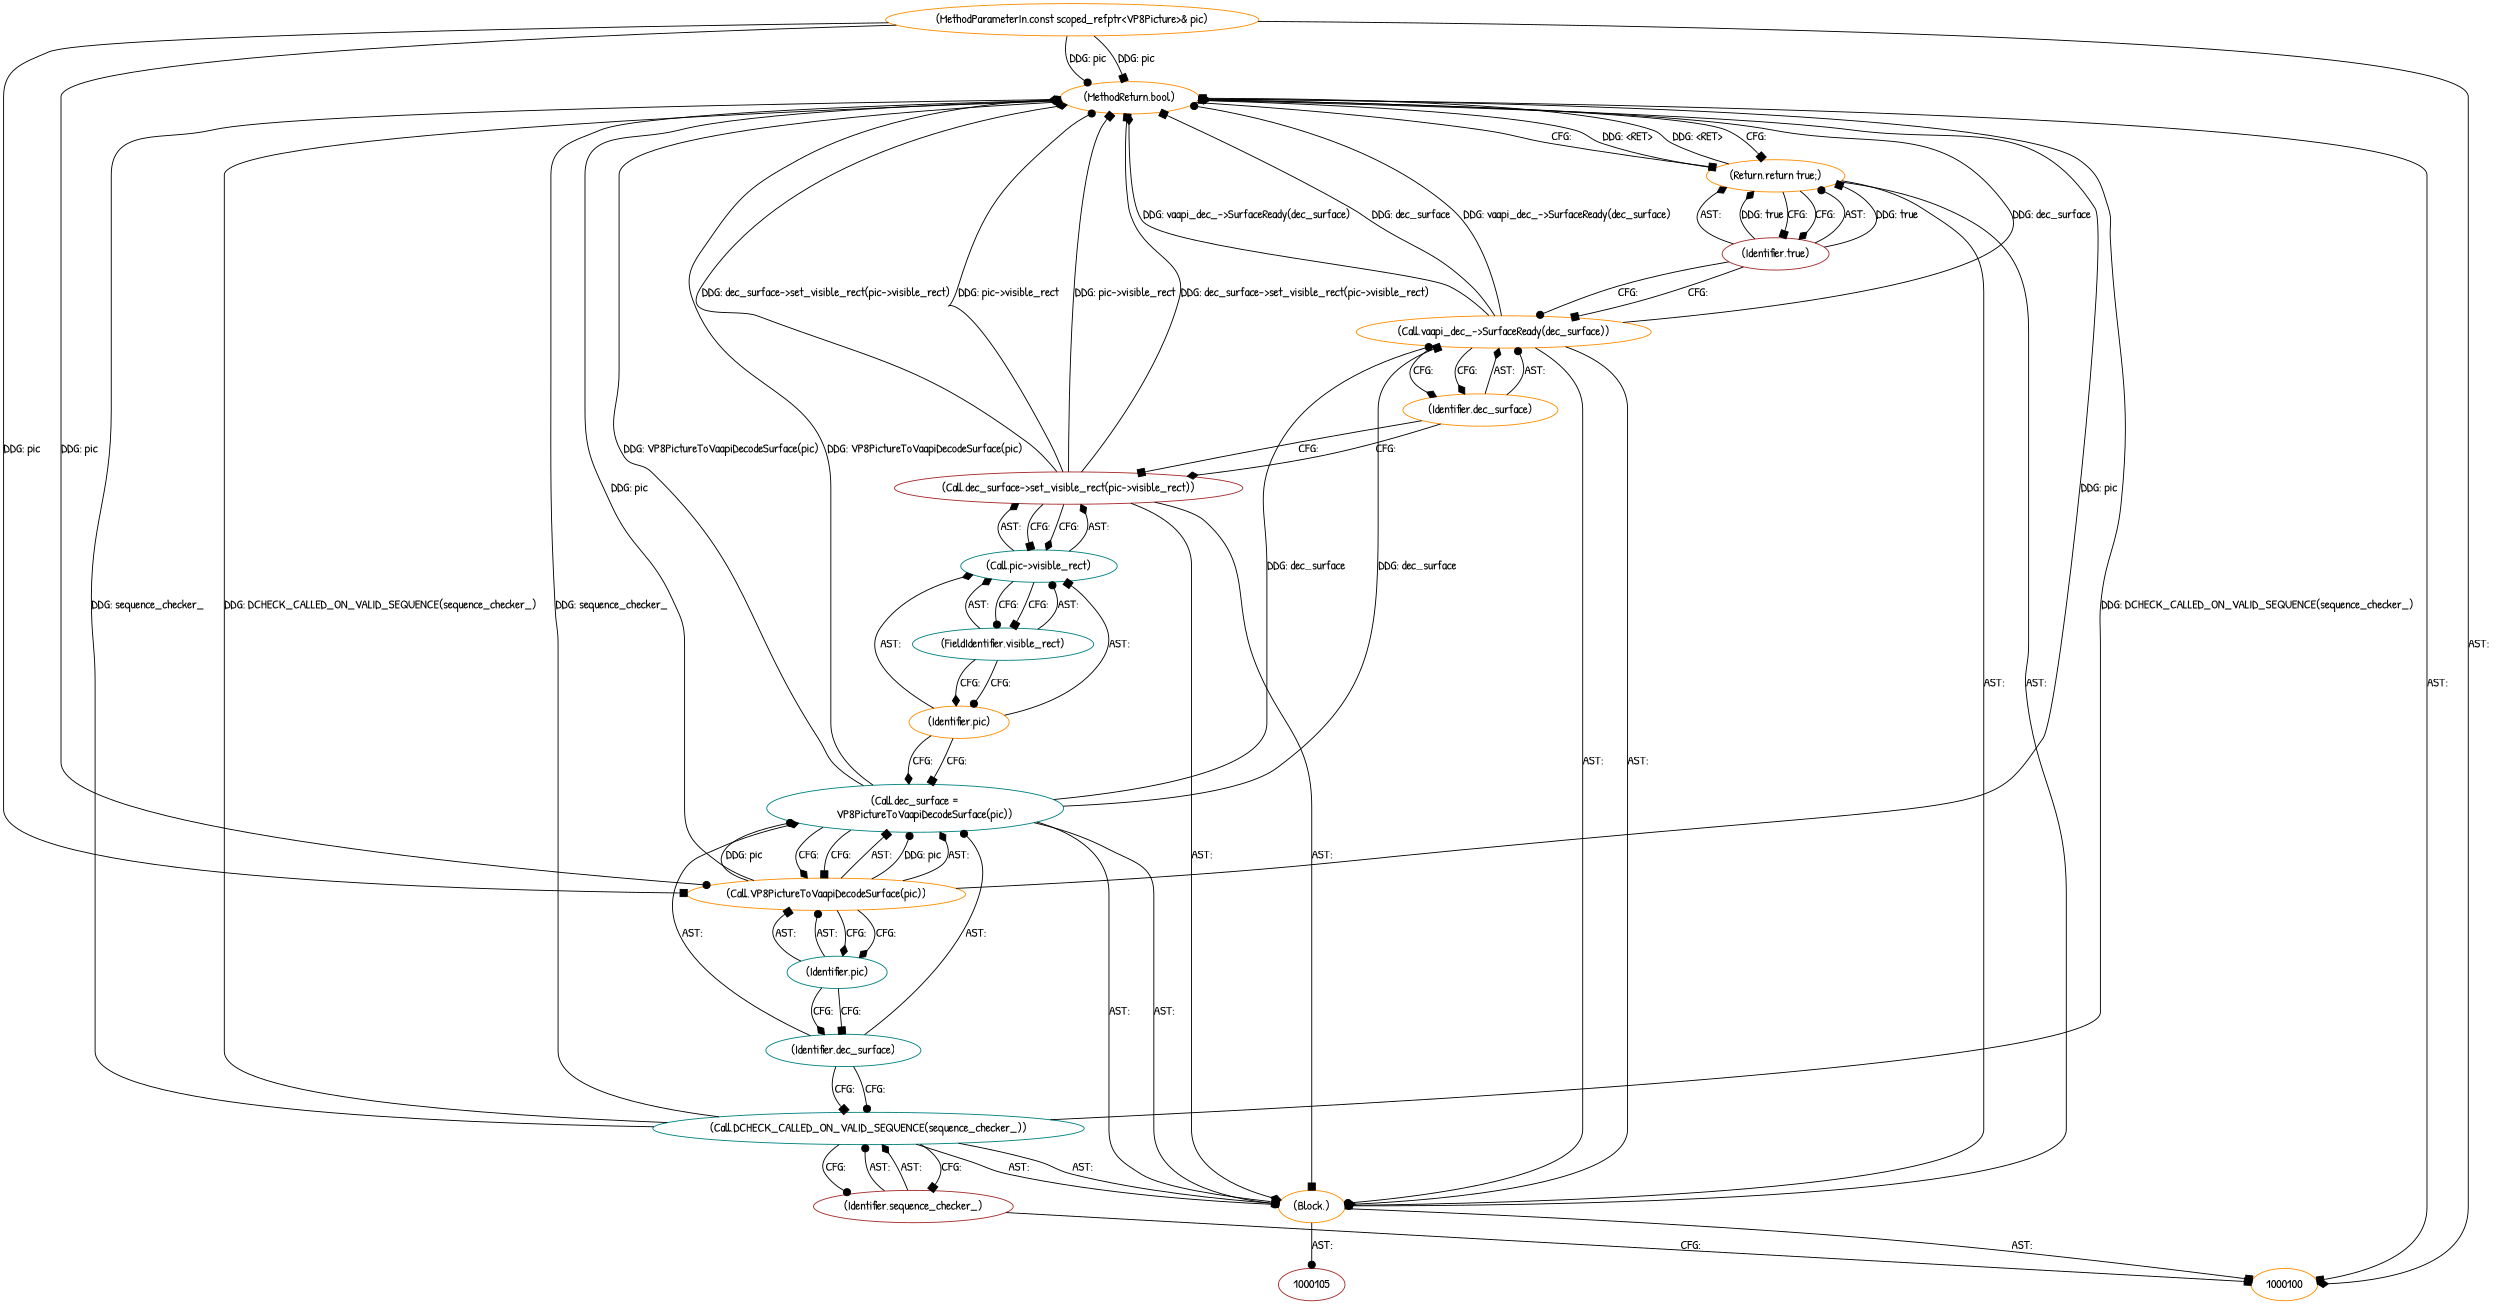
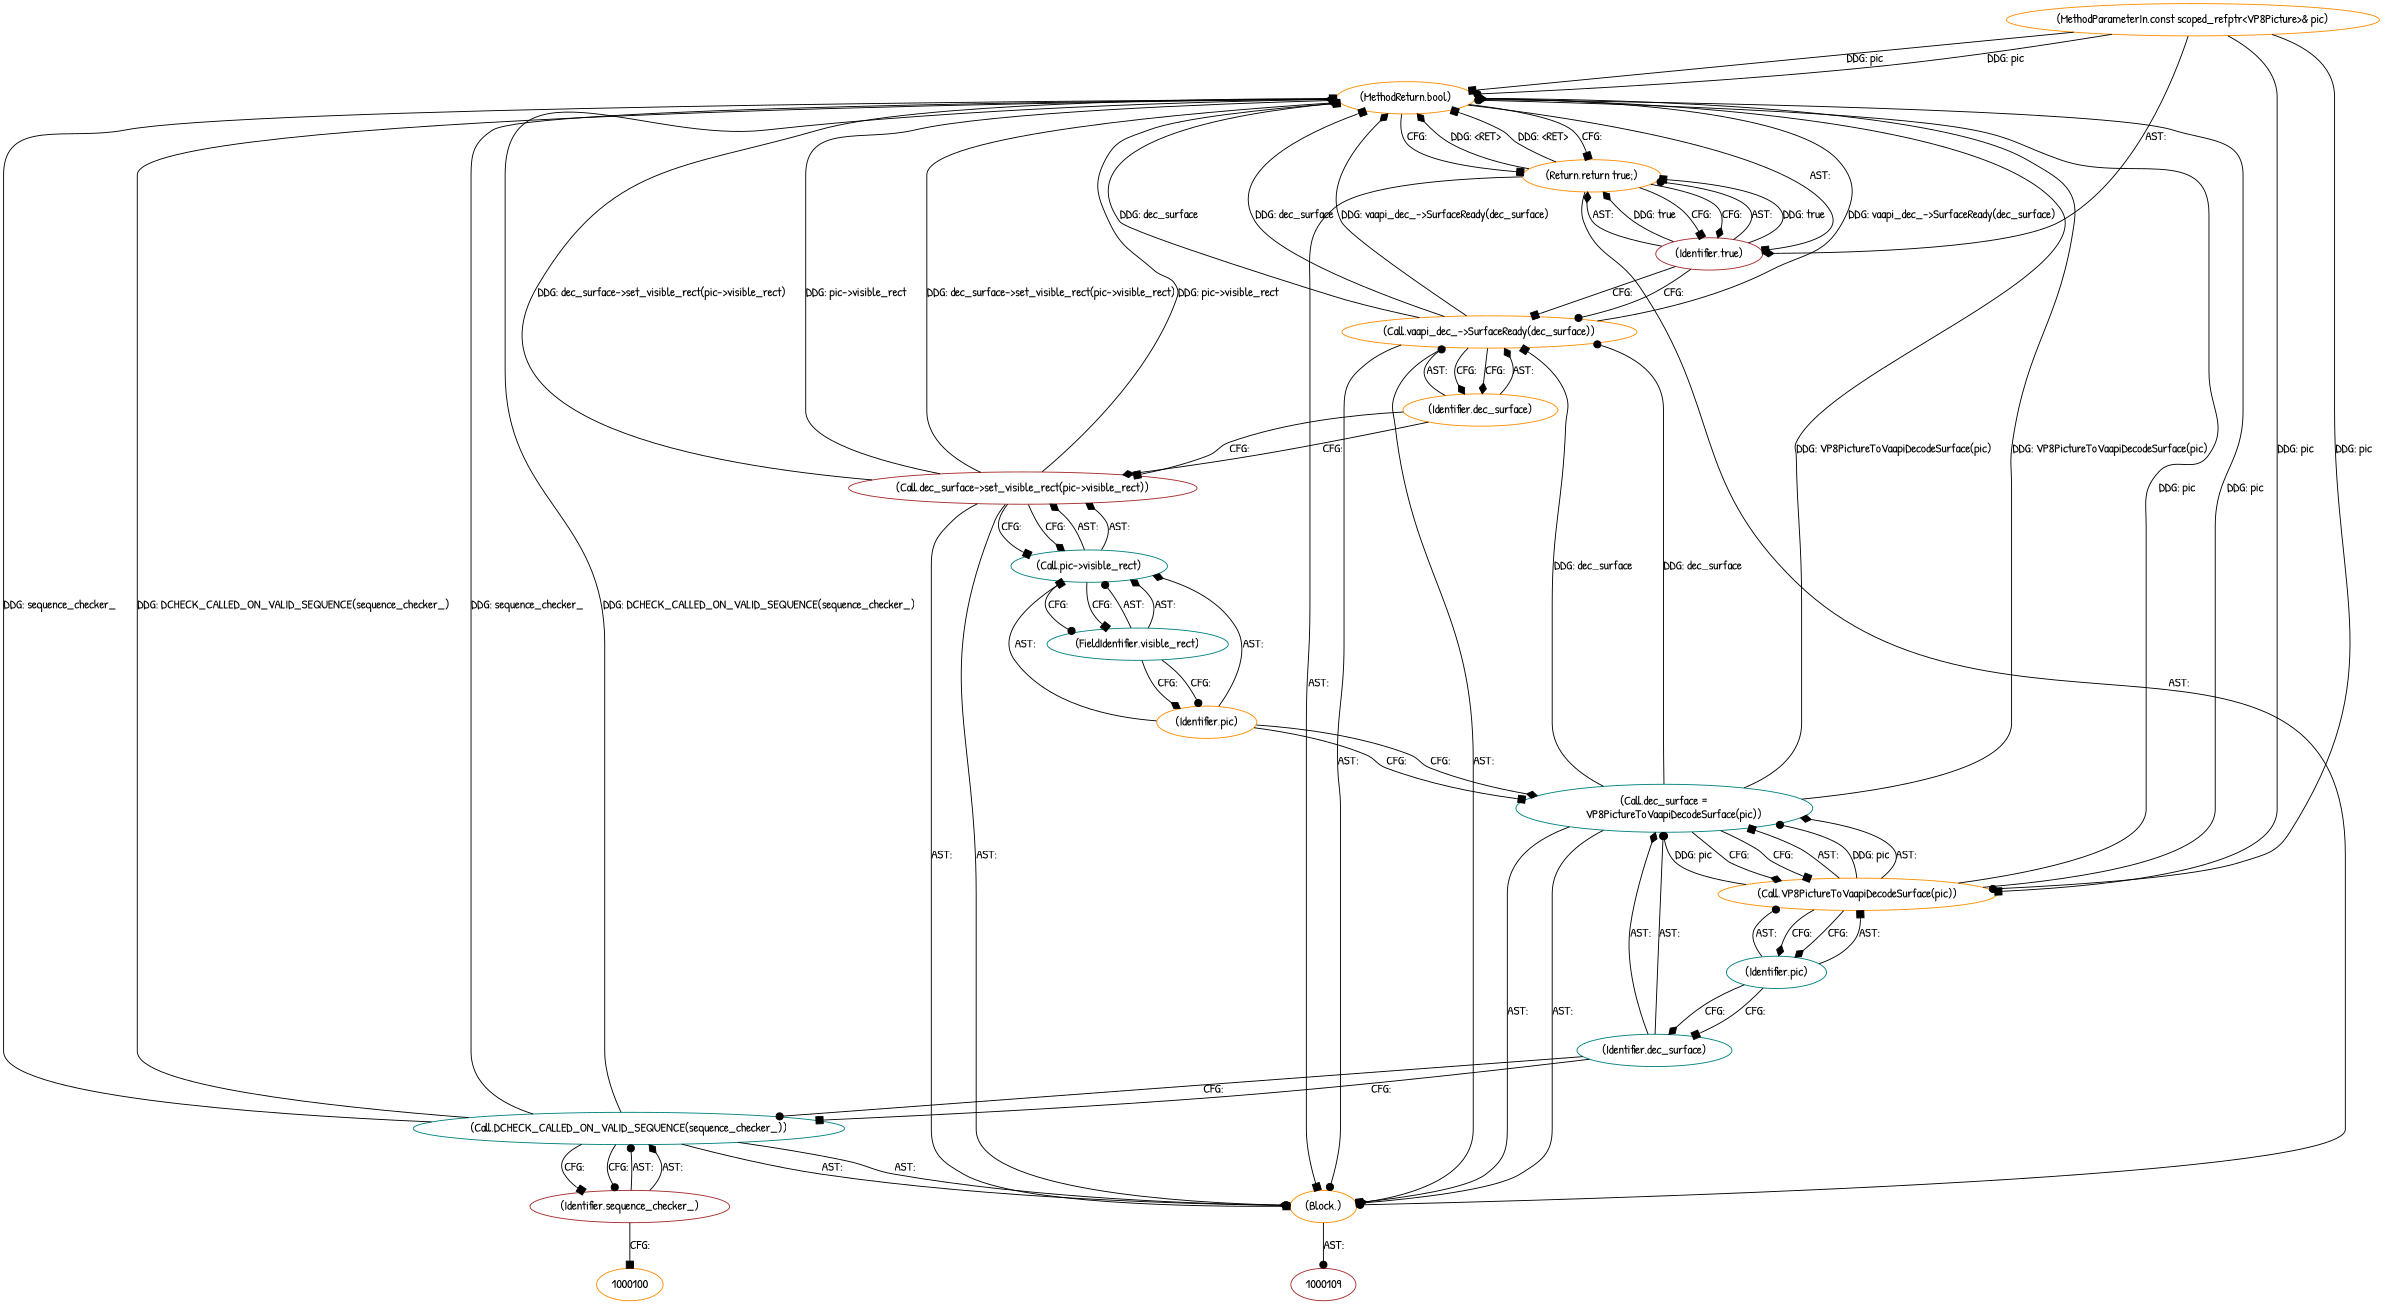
edge "(MethodParameterIn,const scoped_refptr<VP8Picture>& pic)" -> "1000100": now "(MethodParameterIn,const scoped_refptr<VP8Picture>& pic)" -> "(Identifier,true)"
edge "(MethodReturn,bool)" -> "1000100": now "(MethodReturn,bool)" -> "(Identifier,true)"
edge "(Block,)" -> "1000100": removed, label "AST:"
node "1000105": label "1000105" -> "1000109"
